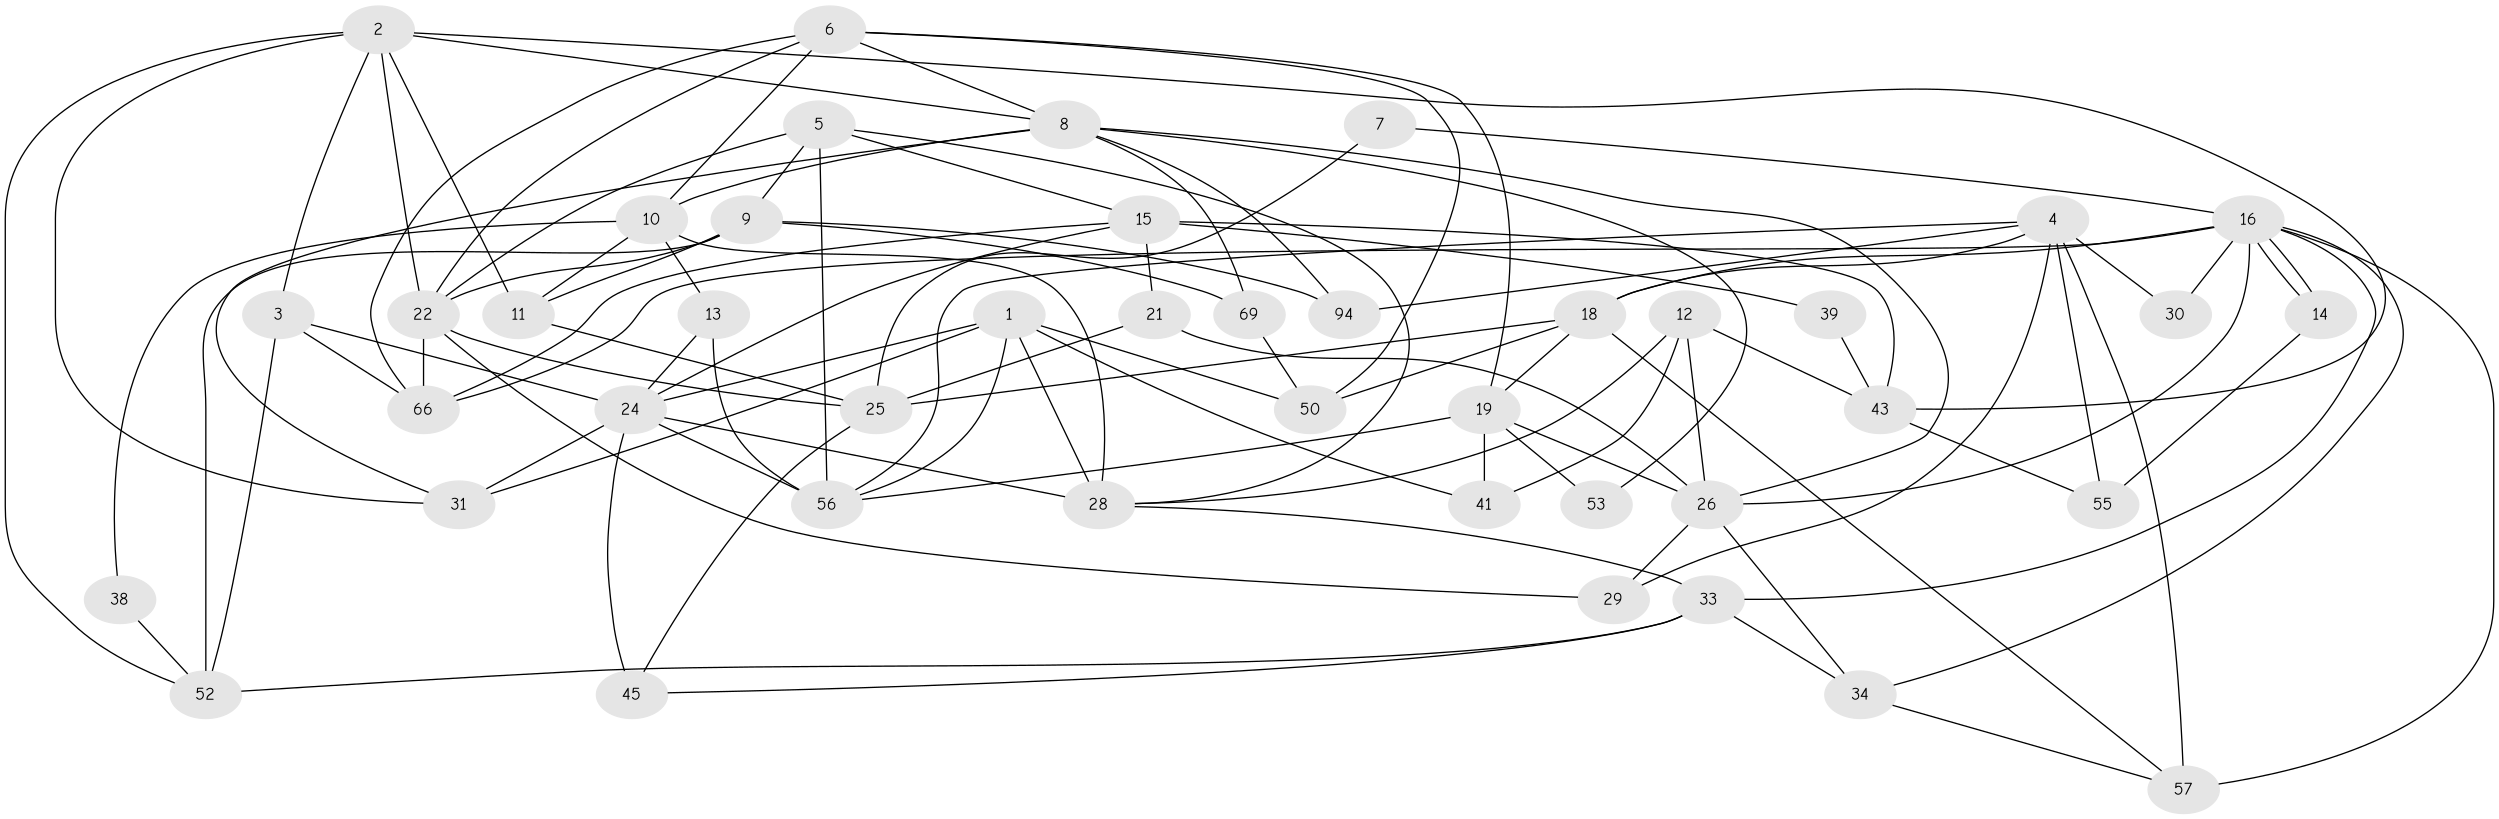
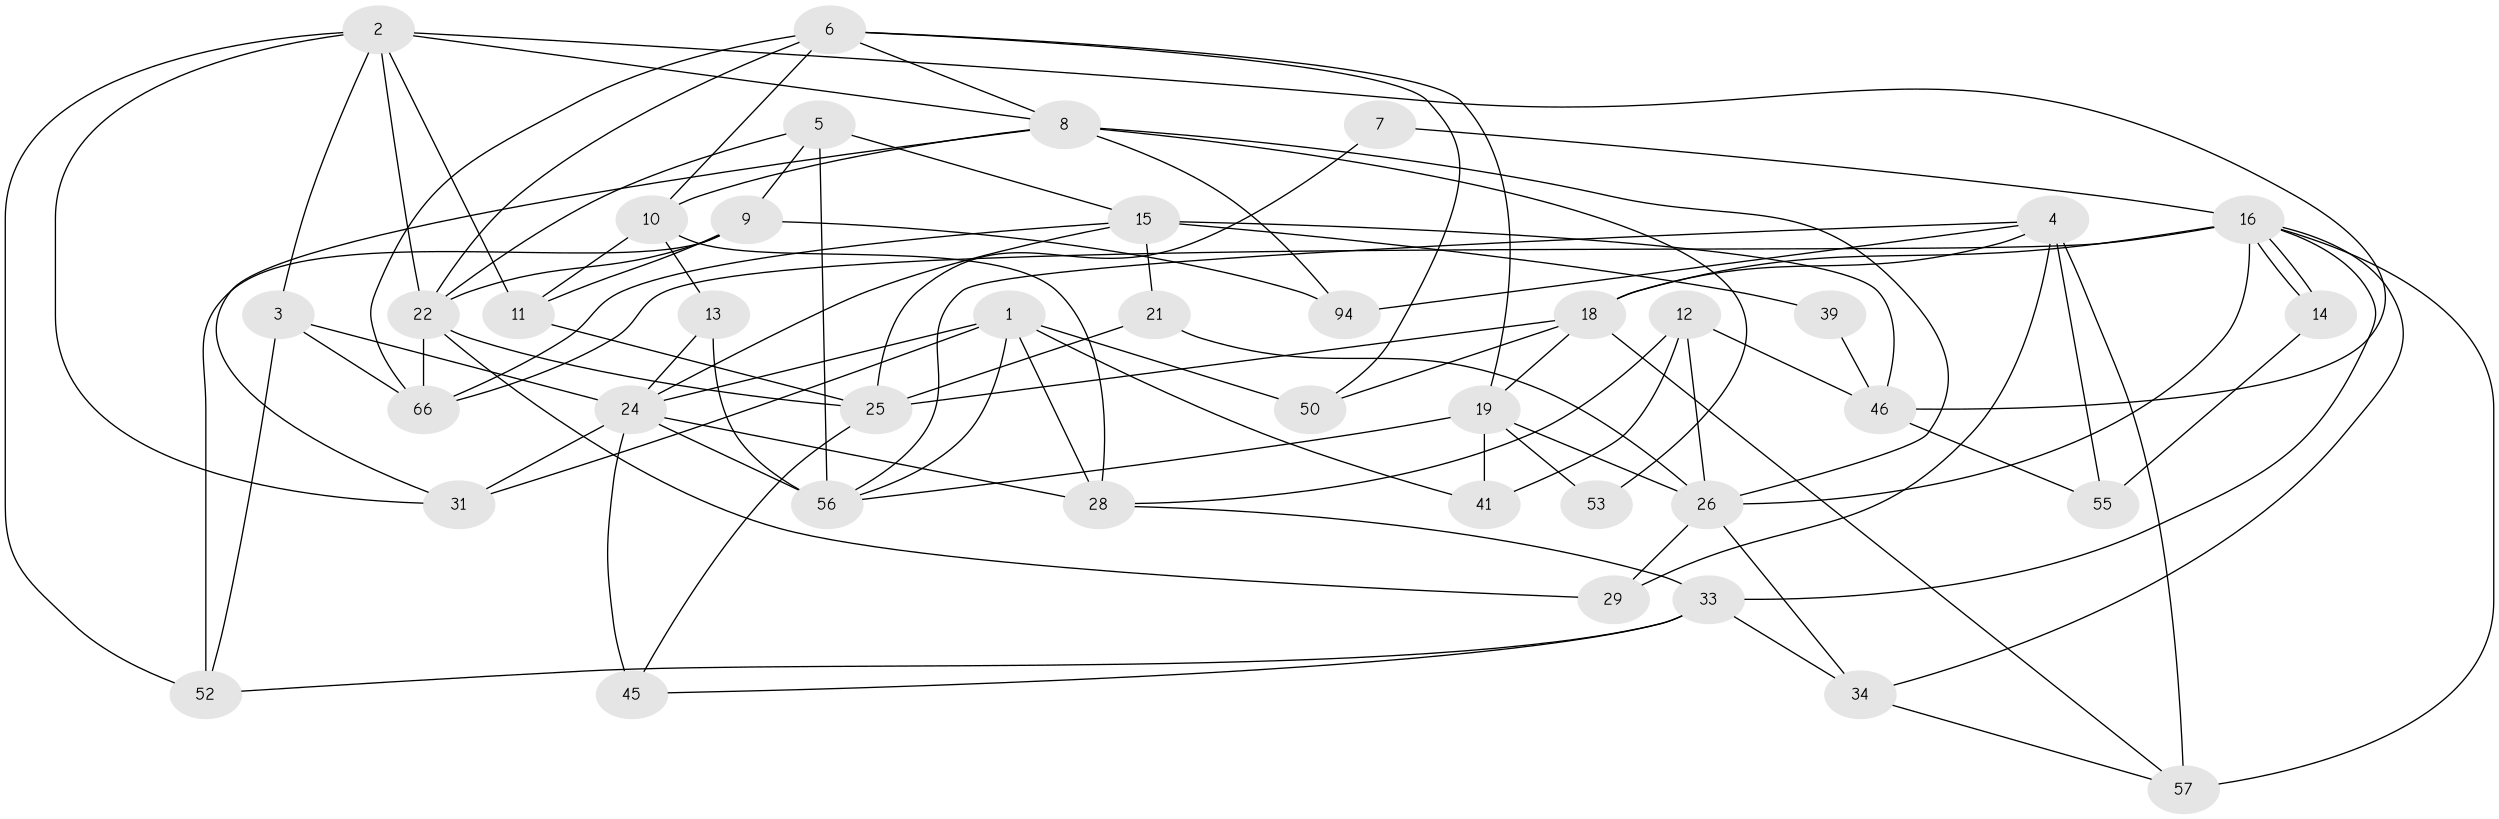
edge "5" -- "28": removed
node "69": removed
node "30": removed
node "43": label "43" -> "46"
node "38": removed
